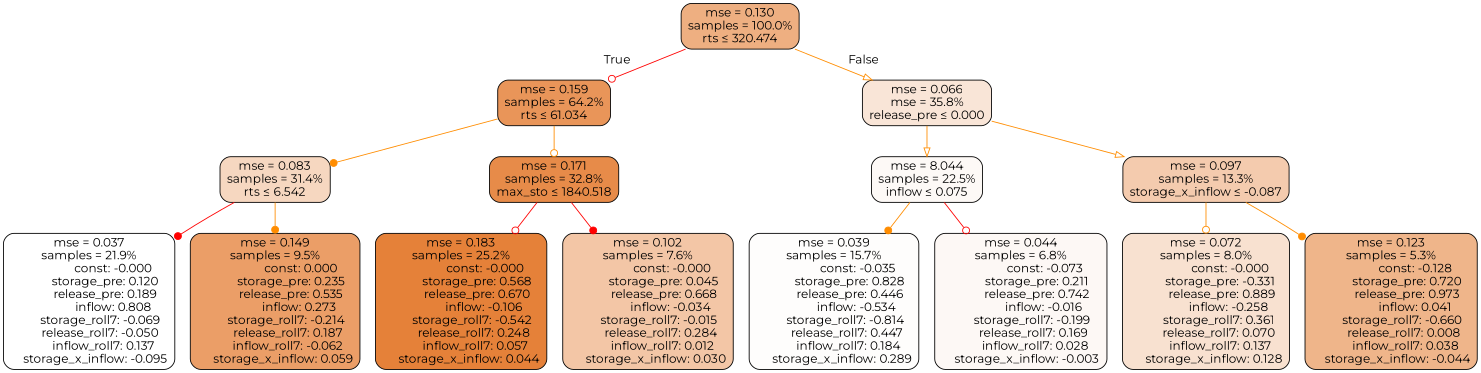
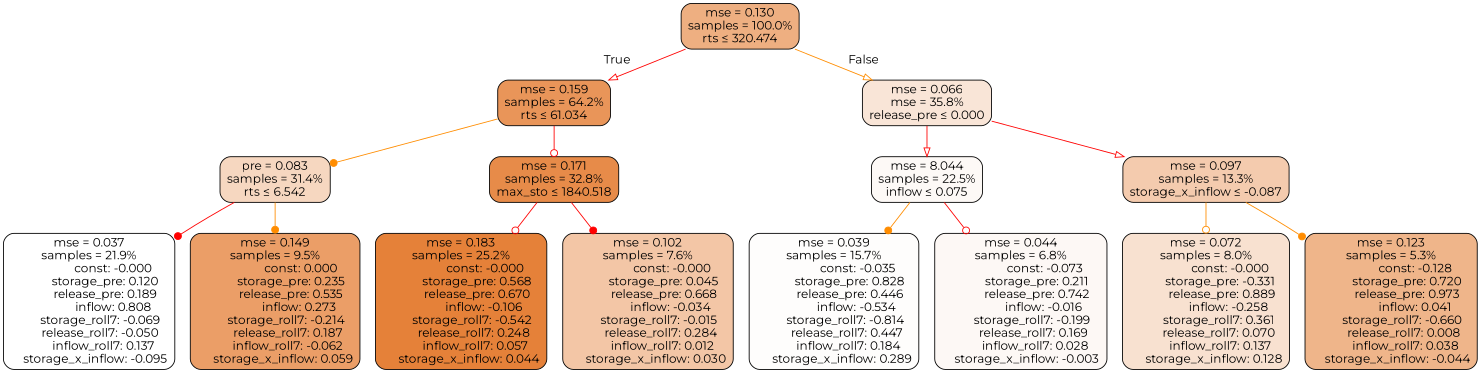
edge "mse = 0.130 samples = 100.0% rts ≤ 320.474" -> "mse = 0.159 samples = 64.2% rts ≤ 61.034": arrowhead odot -> onormal
edge "mse = 0.066 mse = 35.8% release_pre ≤ 0.000" -> "mse = 8.044 samples = 22.5% inflow ≤ 0.075": color darkorange -> red
edge "mse = 0.159 samples = 64.2% rts ≤ 61.034" -> "mse = 0.171 samples = 32.8% max_sto ≤ 1840.518": color darkorange -> red
edge "mse = 0.066 mse = 35.8% release_pre ≤ 0.000" -> "mse = 0.097 samples = 13.3% storage_x_inflow ≤ -0.087": color darkorange -> red
node "mse = 0.083 samples = 31.4% rts ≤ 6.542": label "mse = 0.083 samples = 31.4% rts ≤ 6.542" -> "pre = 0.083 samples = 31.4% rts ≤ 6.542"
